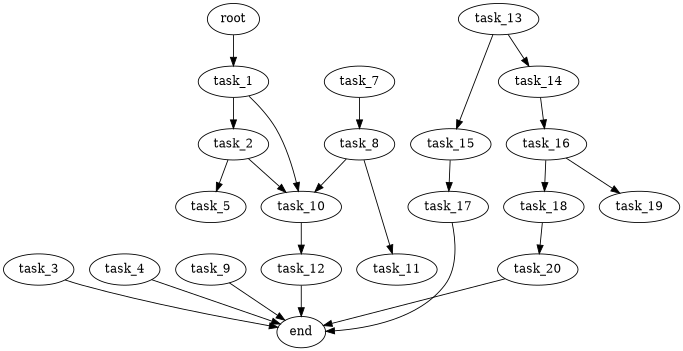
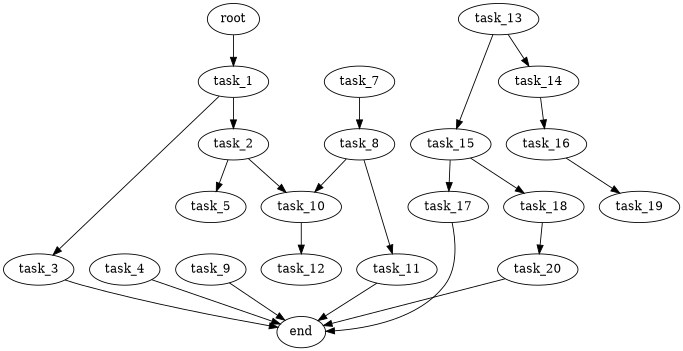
edge "task_1" -> "task_10": now "task_1" -> "task_3"
edge "task_16" -> "task_18": now "task_15" -> "task_18"
edge "task_12" -> "end": now "task_11" -> "end"
